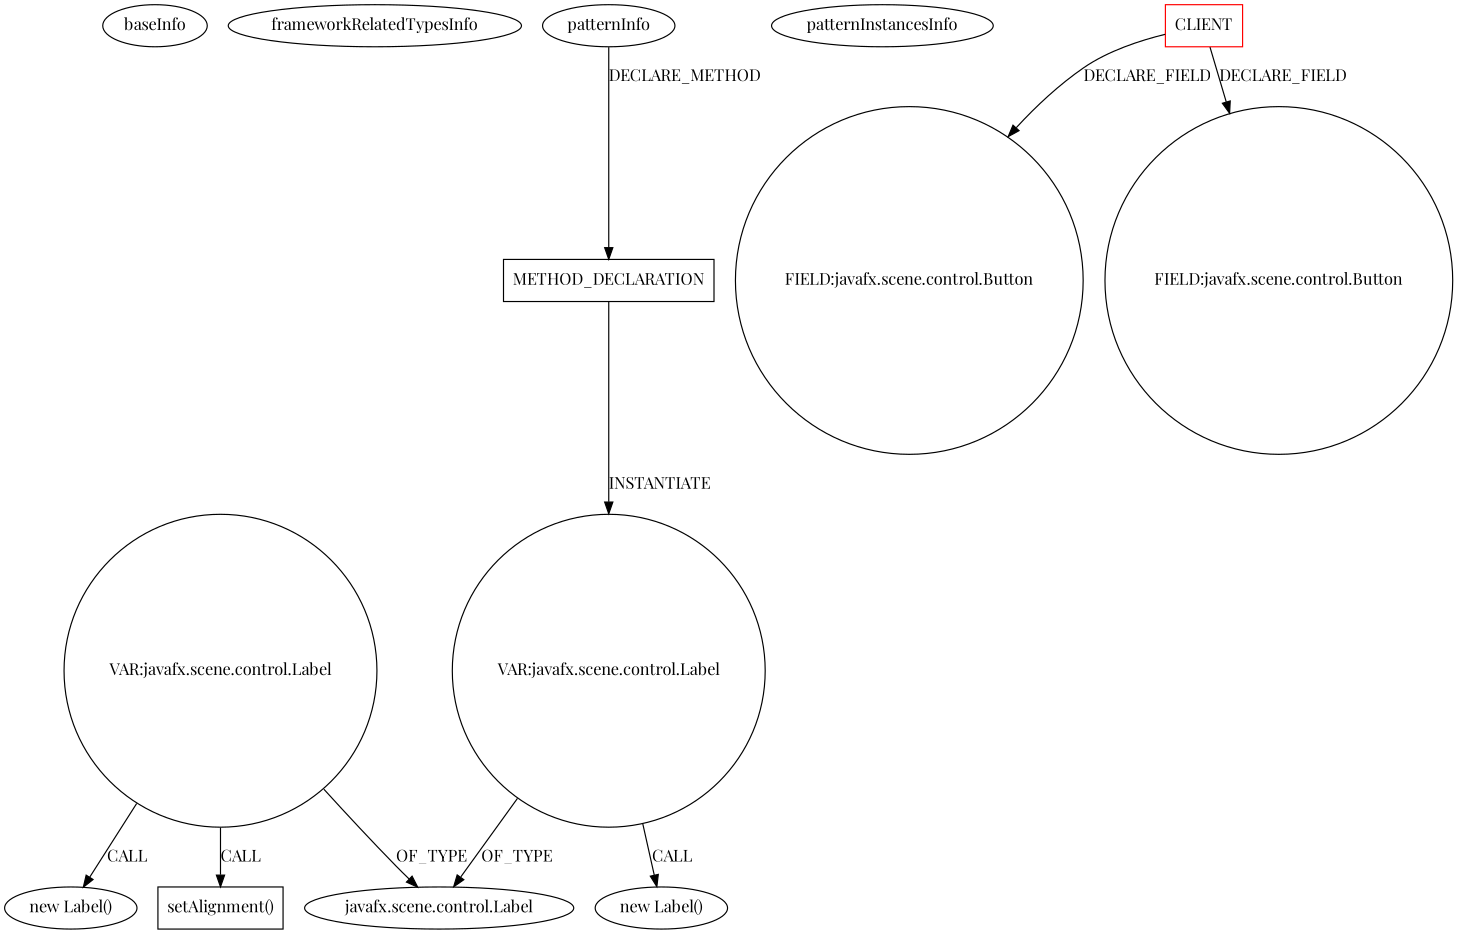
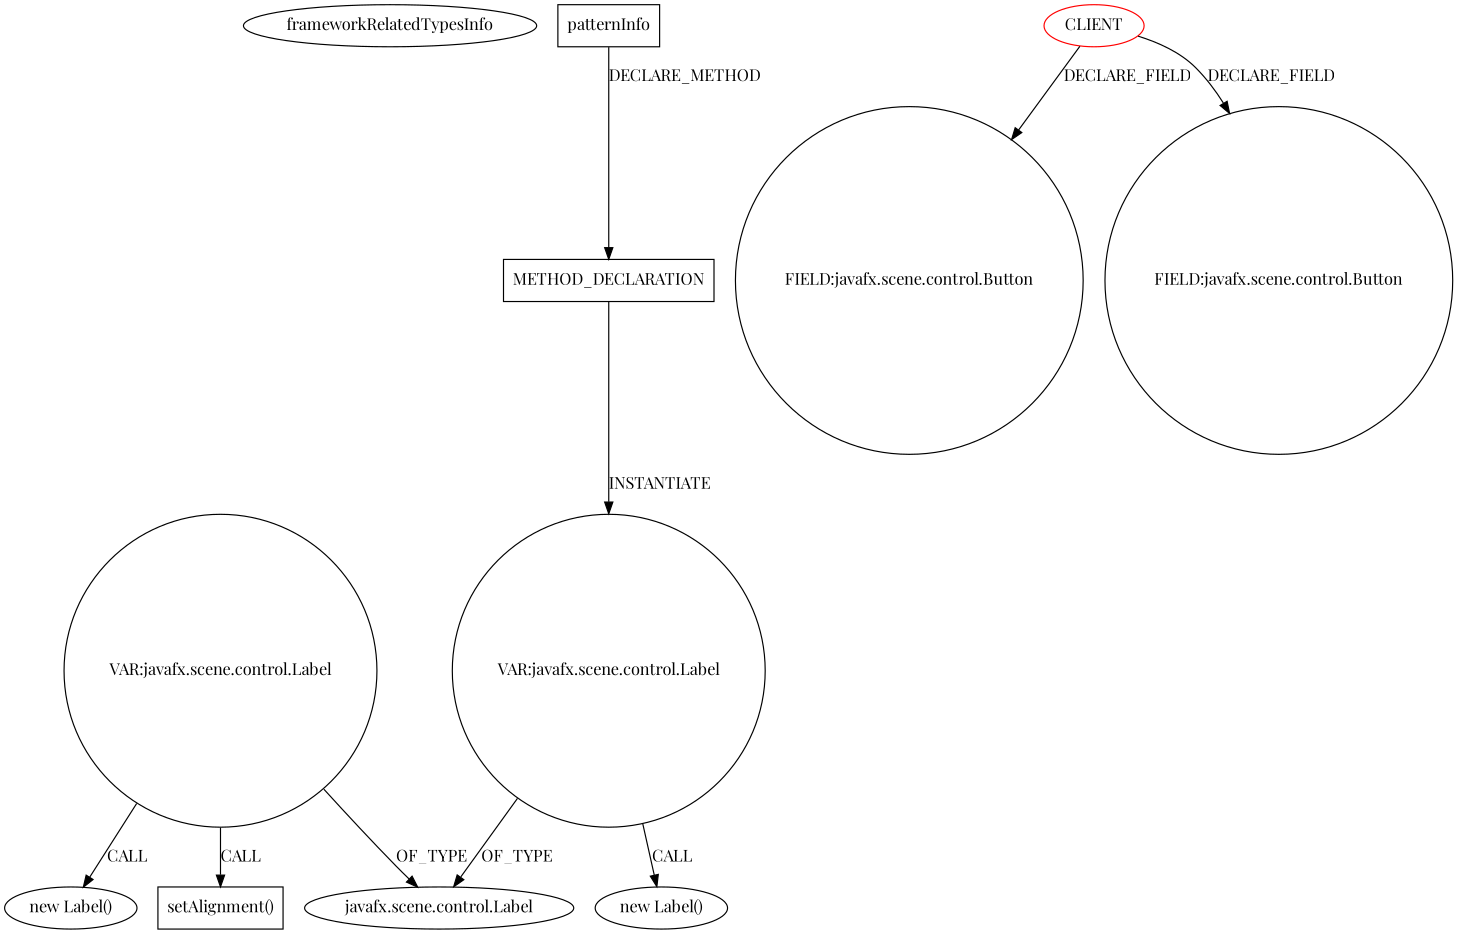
node "baseInfo": removed
node "patternInfo": shape ellipse -> box
node "patternInstancesInfo": removed
node "CLIENT": shape box -> ellipse
